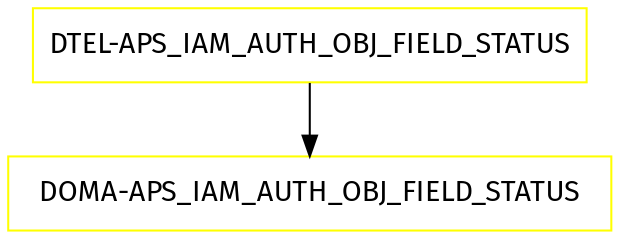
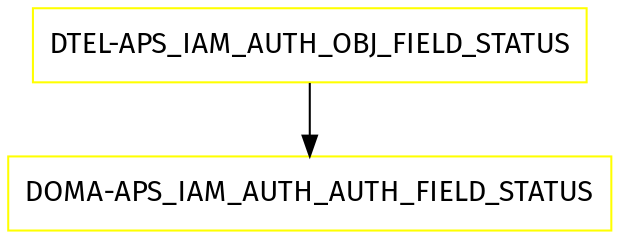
node "DOMA-APS_IAM_AUTH_OBJ_FIELD_STATUS": label "DOMA-APS_IAM_AUTH_OBJ_FIELD_STATUS" -> "DOMA-APS_IAM_AUTH_AUTH_FIELD_STATUS"
